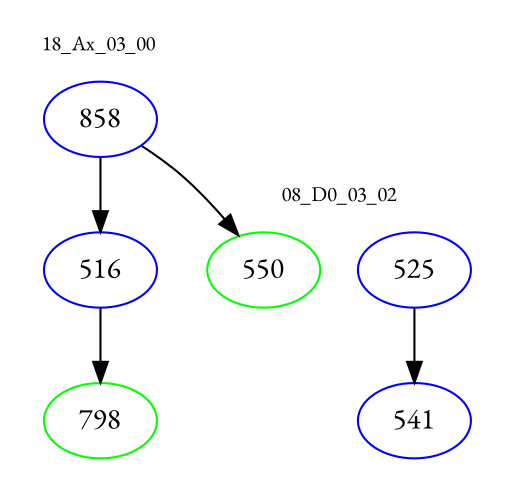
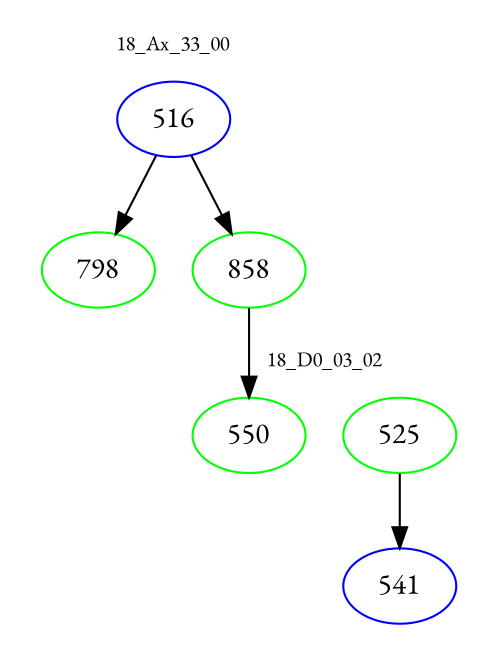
cluster "18_Ax_03_00": label "18_Ax_03_00" -> "18_Ax_33_00"
node "858": color blue -> green
edge "858" -> "516": reversed
cluster "08_D0_03_02": label "08_D0_03_02" -> "18_D0_03_02"
node "525": color blue -> green
